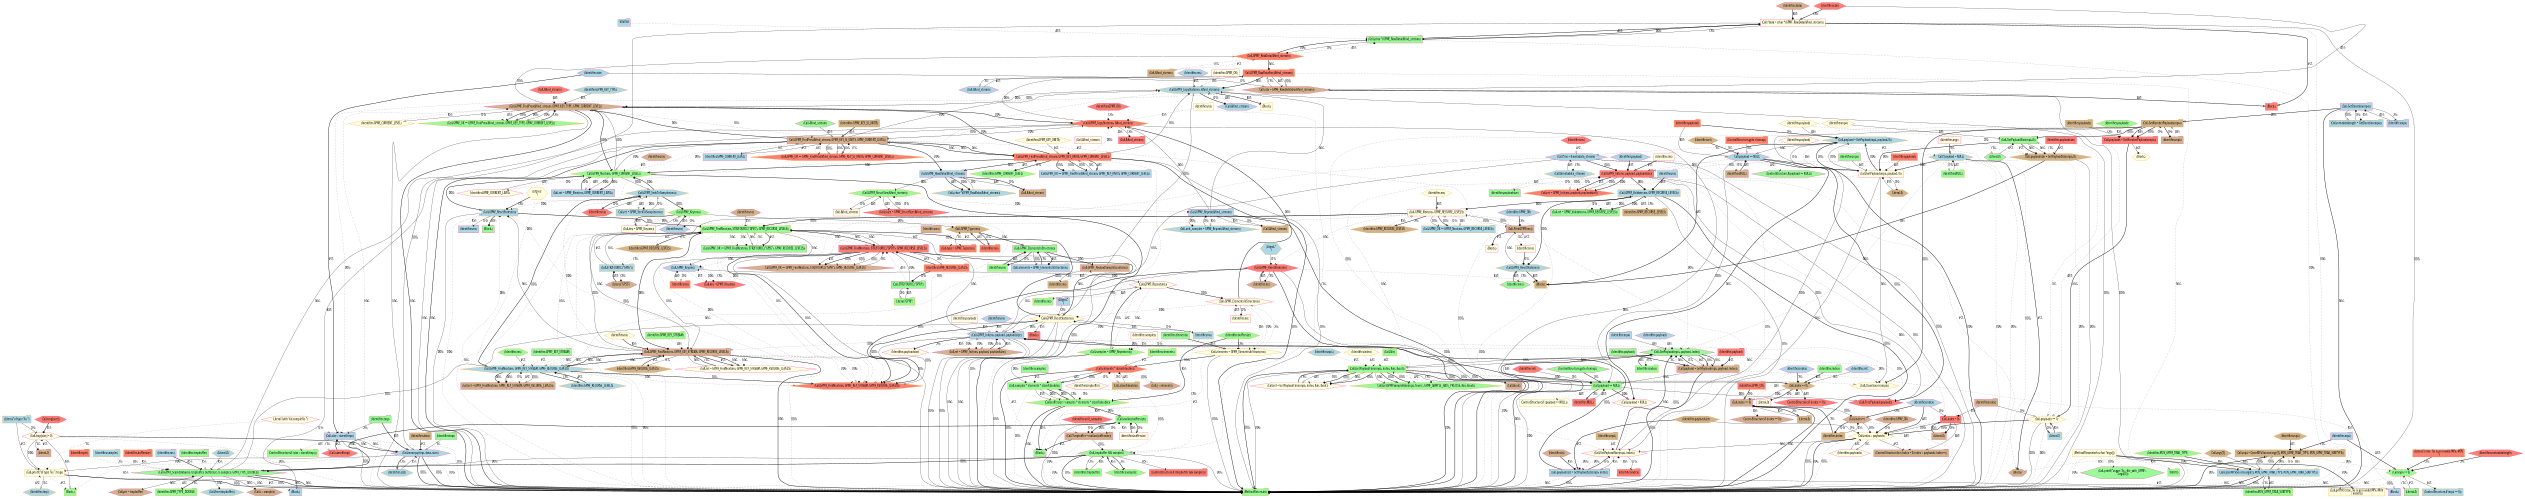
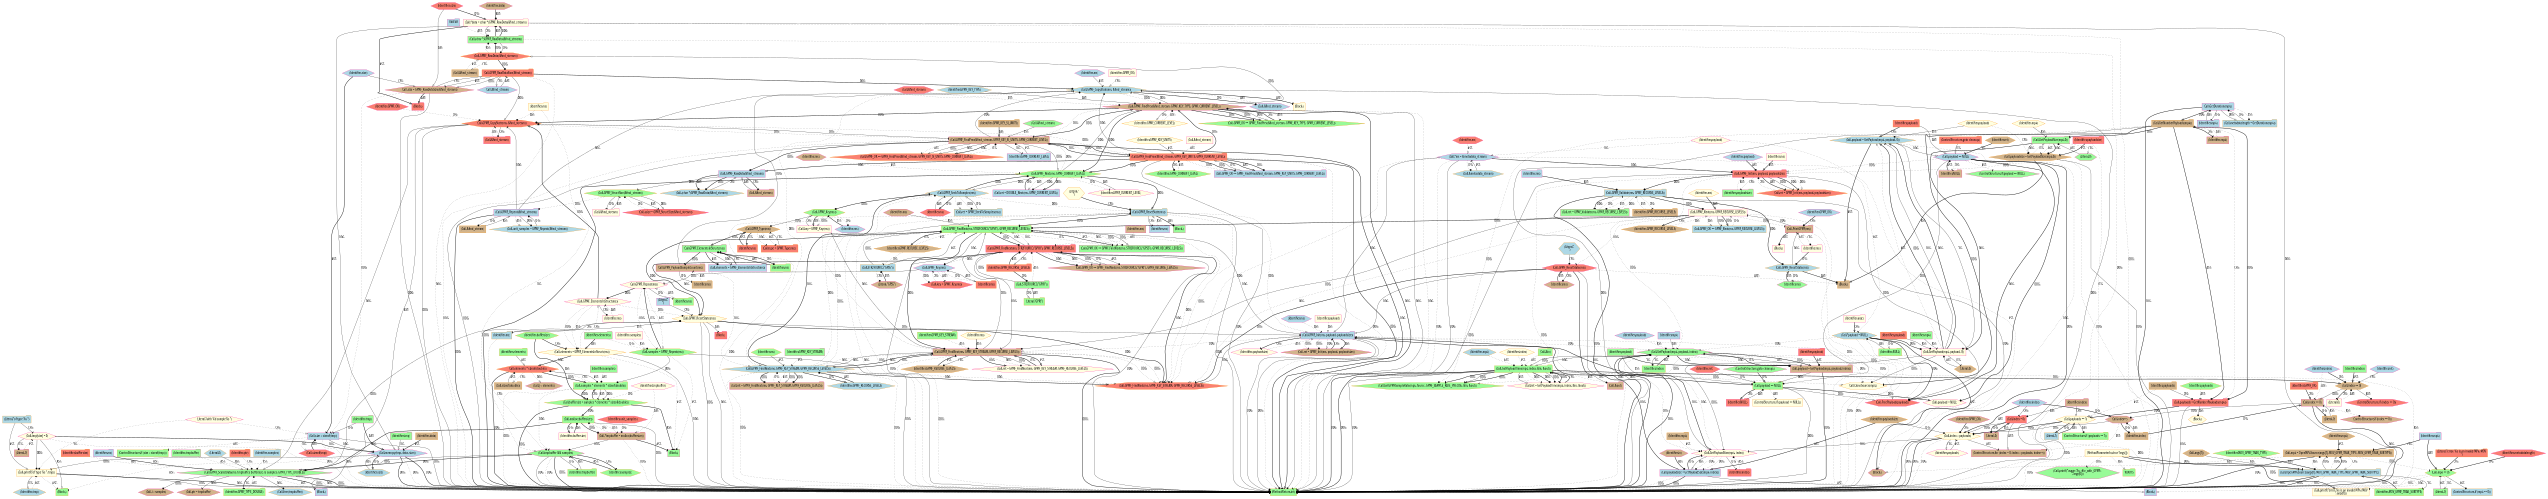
node "(Call,ret = GPMF_Next(ms, GPMF_CURRENT_LEVEL))": label "(Call,ret = GPMF_Next(ms, GPMF_CURRENT_LEVEL))" -> "(Call,ret = DOUBLE_Next(ms, GPMF_CURRENT_LEVEL))"
edge "(Call,*payload = NULL)" -> "(Call,FreePayload(payload))": added, label "DDG:"
node "(Call,tmp[size])": removed
node "(ControlStructure,if (payloads == 1))": added
node "(ControlStructure,if (tmpbuffer && samples))": removed
edge "(Call,payloads = GetNumberPayloads(mp4))" -> "(MethodReturn,int)": added, label "DDG:"
